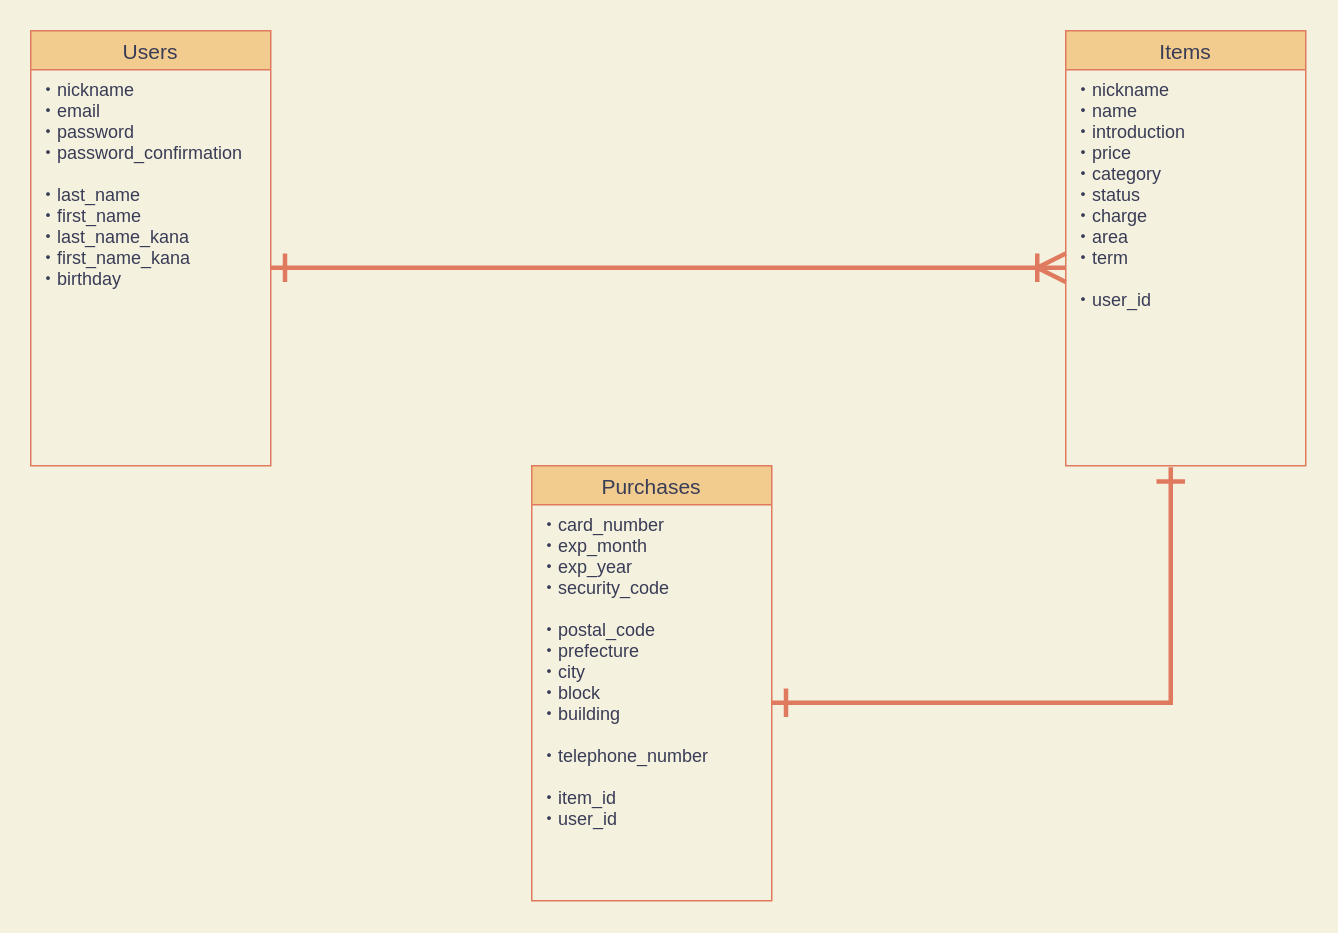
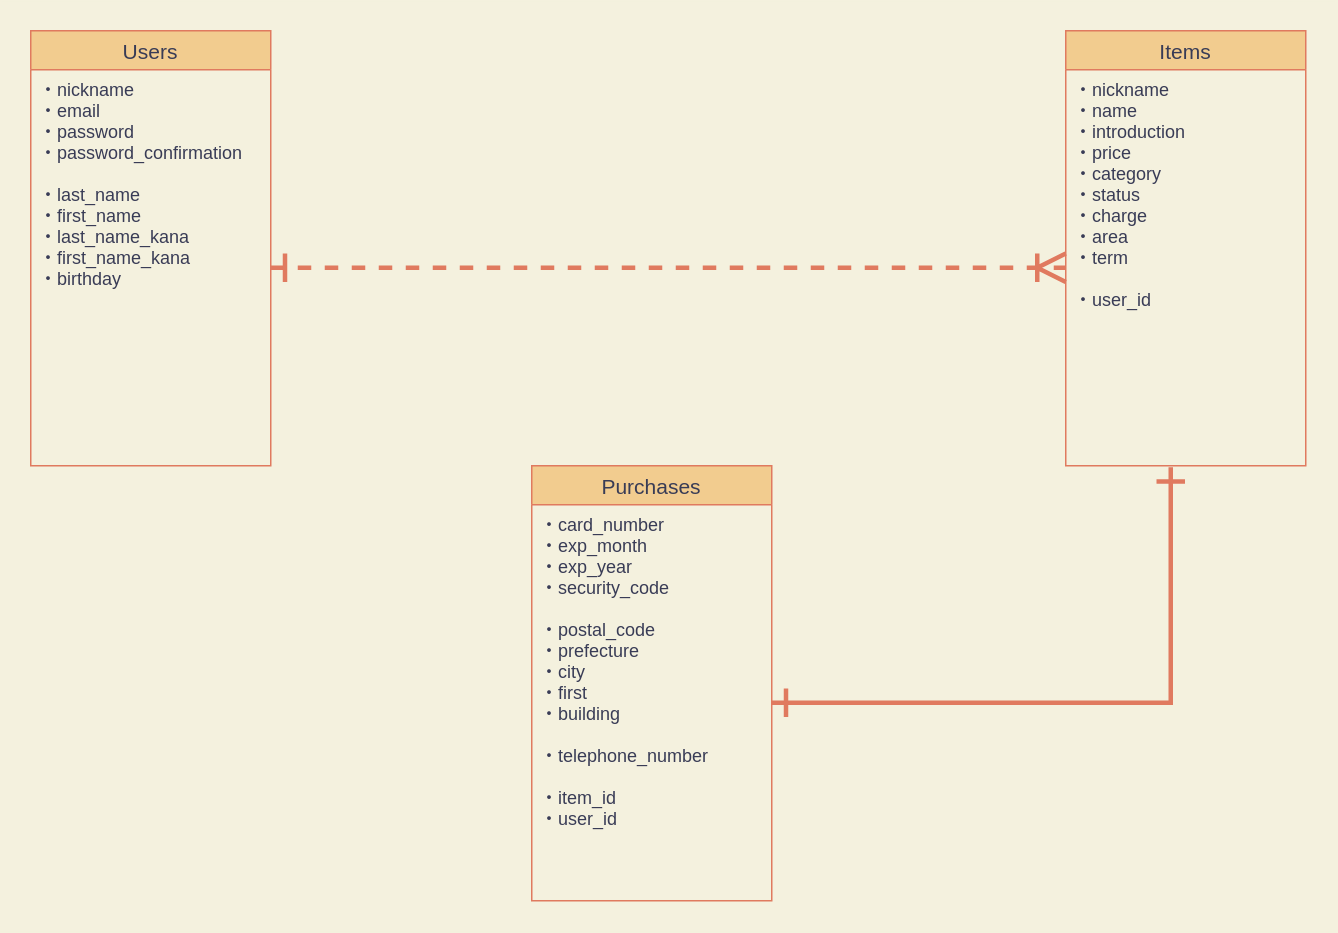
edge "・nickname ・email ・password ・password_confirmation ・last_name ・first_name ・last_name_kana ・first_name_kana ・birthday" -- "・nickname ・name ・introduction ・price ・category ・status ・charge ・area ・term ・user_id": style solid -> dashed
node "・card_number ・exp_month ・exp_year ・security_code ・postal_code ・prefecture ・city ・block ・building ・telephone_number ・item_id ・user_id": label "・card_number ・exp_month ・exp_year ・security_code ・postal_code ・prefecture ・city ・block ・building ・telephone_number ・item_id ・user_id" -> "・card_number ・exp_month ・exp_year ・security_code ・postal_code ・prefecture ・city ・first ・building ・telephone_number ・item_id ・user_id"
